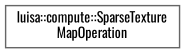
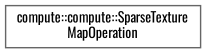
node "luisa::compute::SparseTexture MapOperation": label "luisa::compute::SparseTexture MapOperation" -> "compute::compute::SparseTexture MapOperation"
